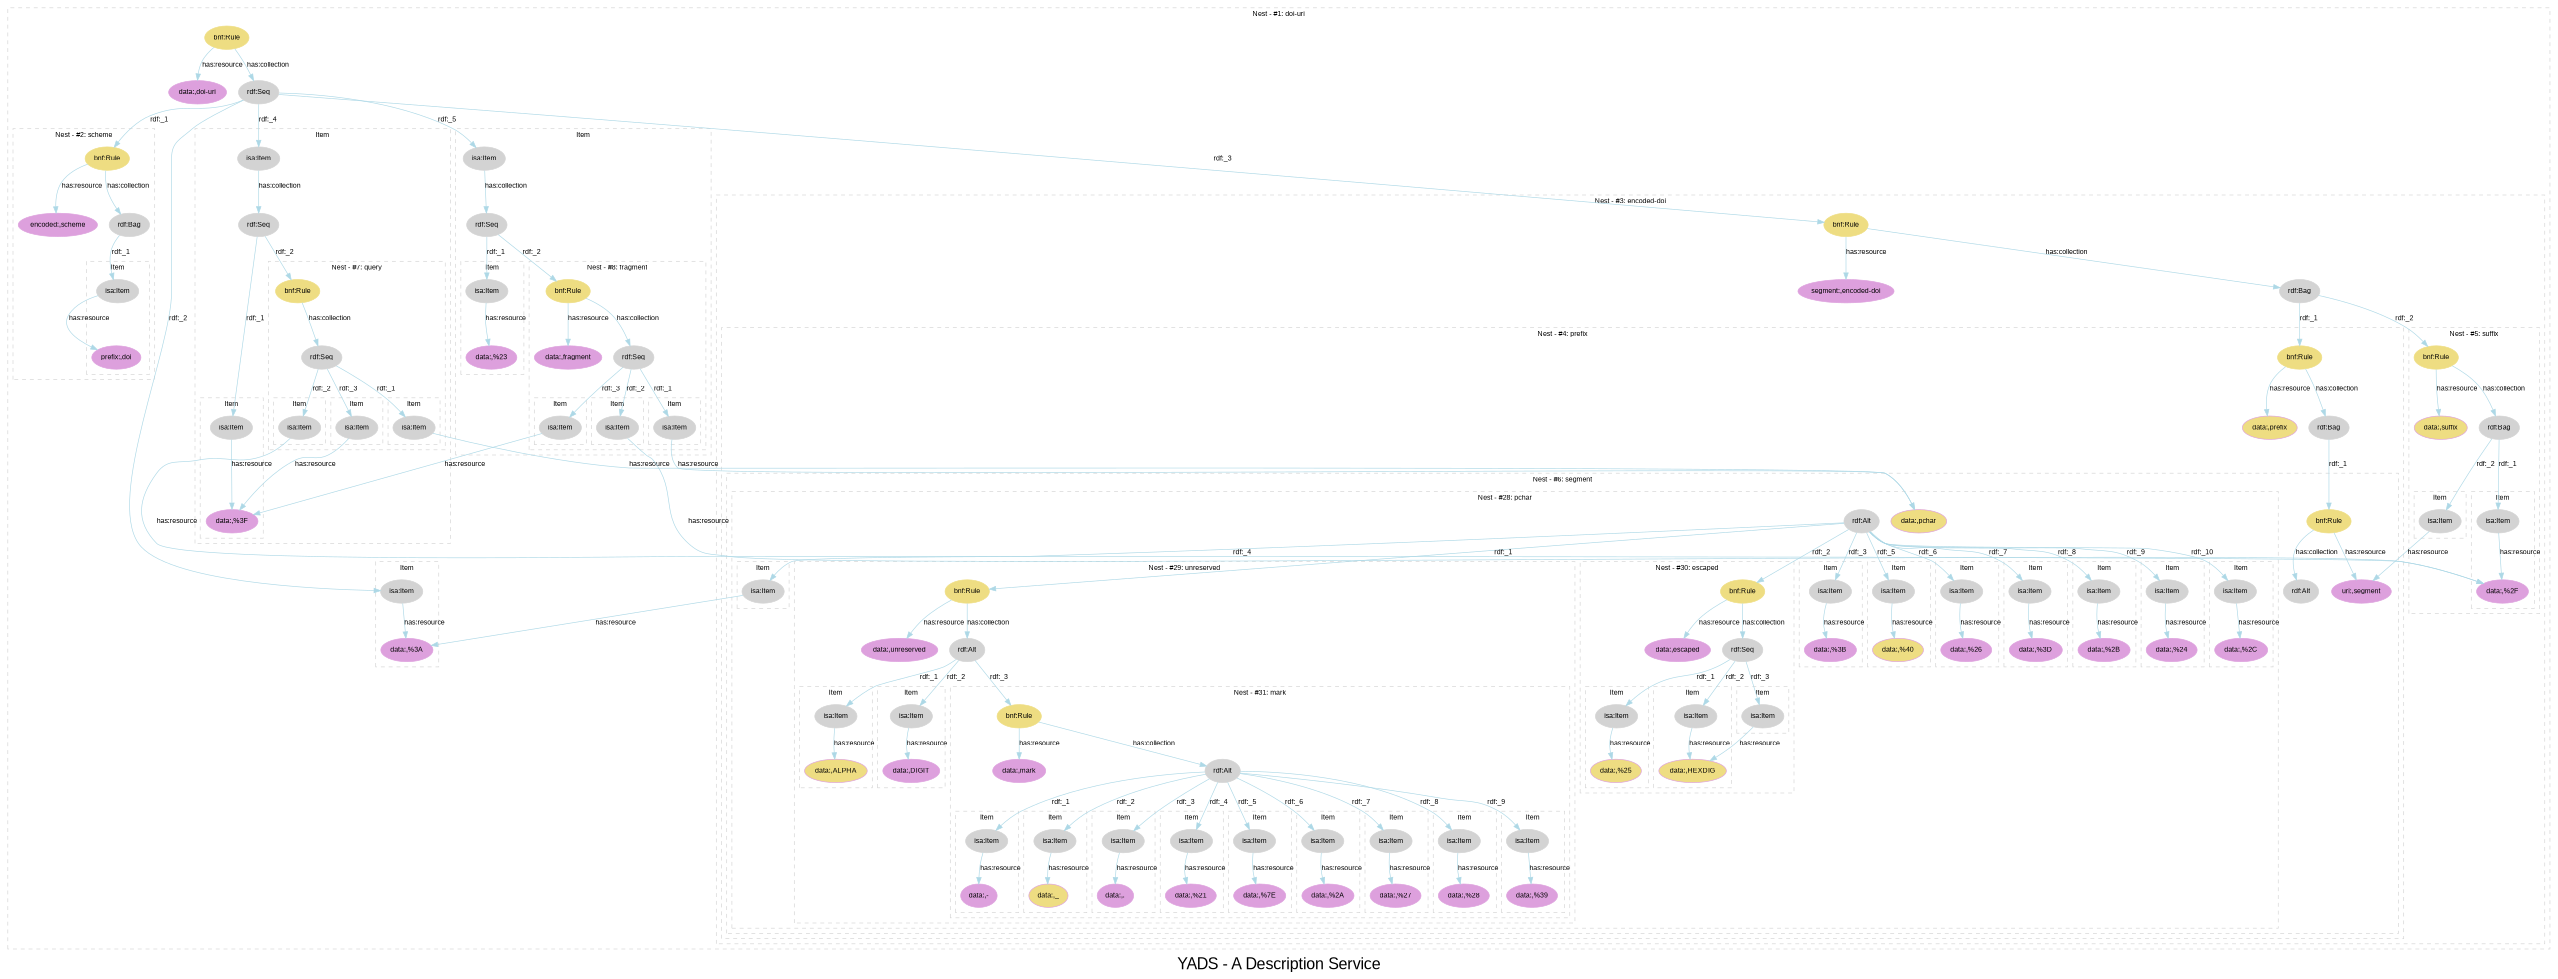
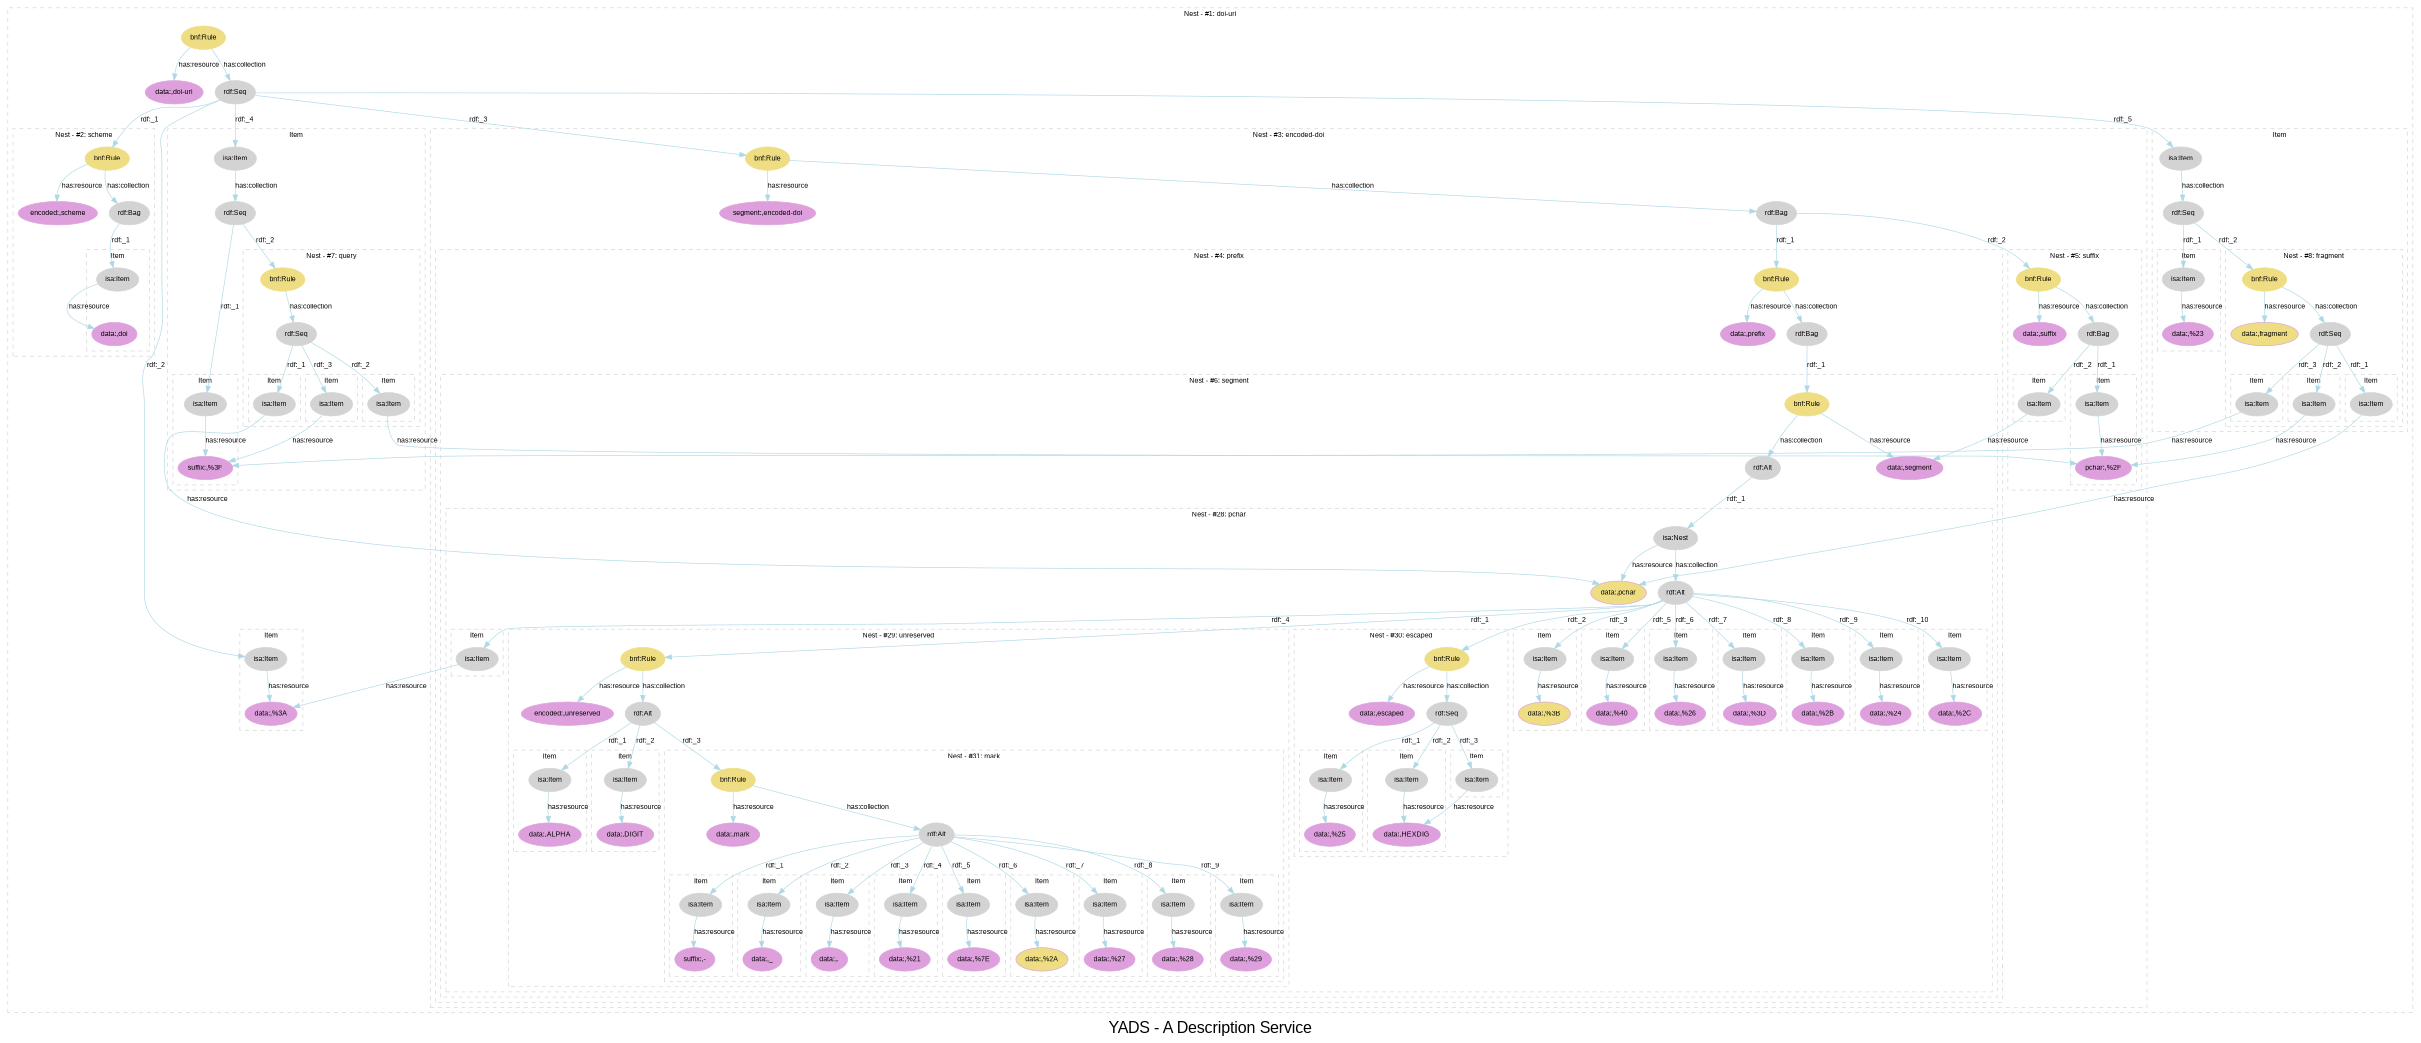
node "prefix:,doi": label "prefix:,doi" -> "data:,doi"
node "data:,fragment": fillcolor plum -> lightgoldenrod
node "data:,prefix": fillcolor lightgoldenrod -> plum
node "data:,suffix": fillcolor lightgoldenrod -> plum
node "data:,%3F": label "data:,%3F" -> "suffix:,%3F"
node "isa:Nest": added
node "uri:,segment": label "uri:,segment" -> "data:,segment"
node "data:,%2F": label "data:,%2F" -> "pchar:,%2F"
node "data:,unreserved": label "data:,unreserved" -> "encoded:,unreserved"
node "data:,%3B": fillcolor plum -> lightgoldenrod
node "data:,%40": fillcolor lightgoldenrod -> plum
node "data:,ALPHA": fillcolor lightgoldenrod -> plum
node "data:,%25": fillcolor lightgoldenrod -> plum
node "data:,HEXDIG": fillcolor lightgoldenrod -> plum
node "data:,-": label "data:,-" -> "suffix:,-"
node "data:,_": fillcolor lightgoldenrod -> plum
node "data:,%2A": fillcolor plum -> lightgoldenrod
node "data:,%39": label "data:,%39" -> "data:,%29"
